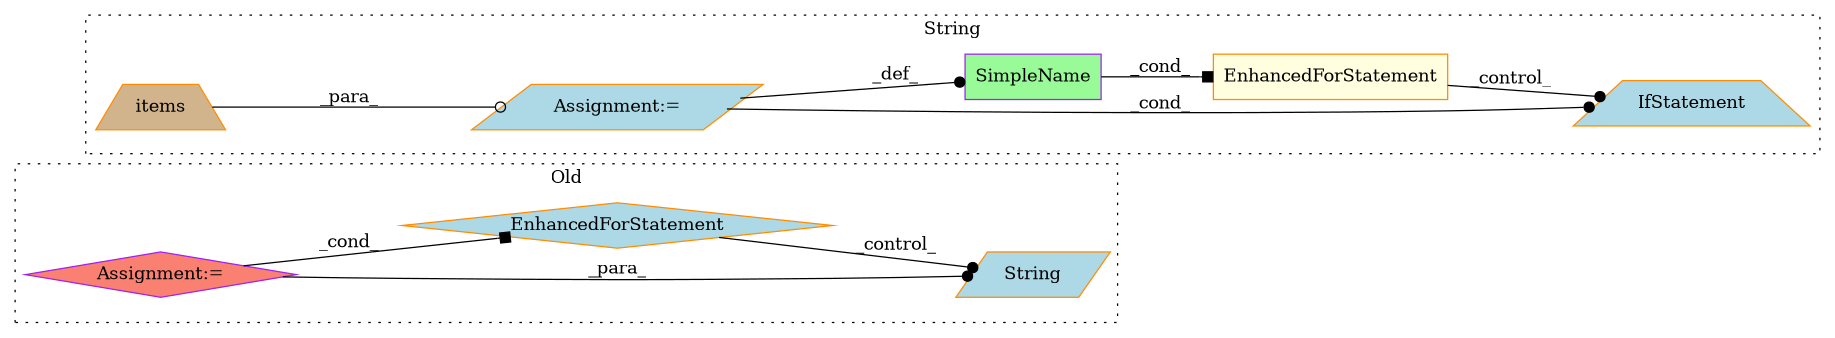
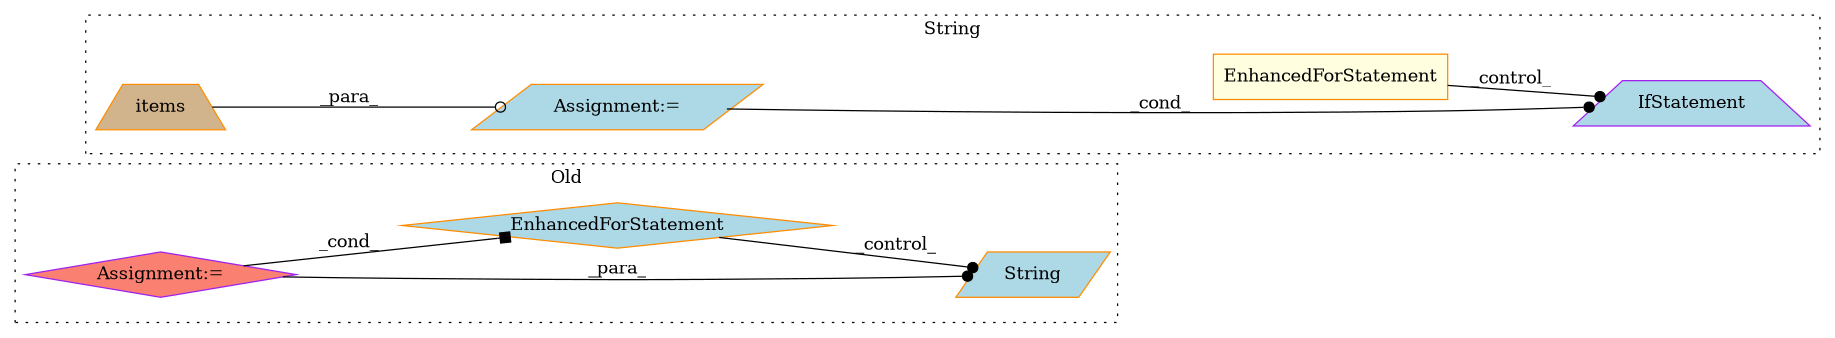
node "SimpleName": removed
node "IfStatement": color darkorange -> purple
